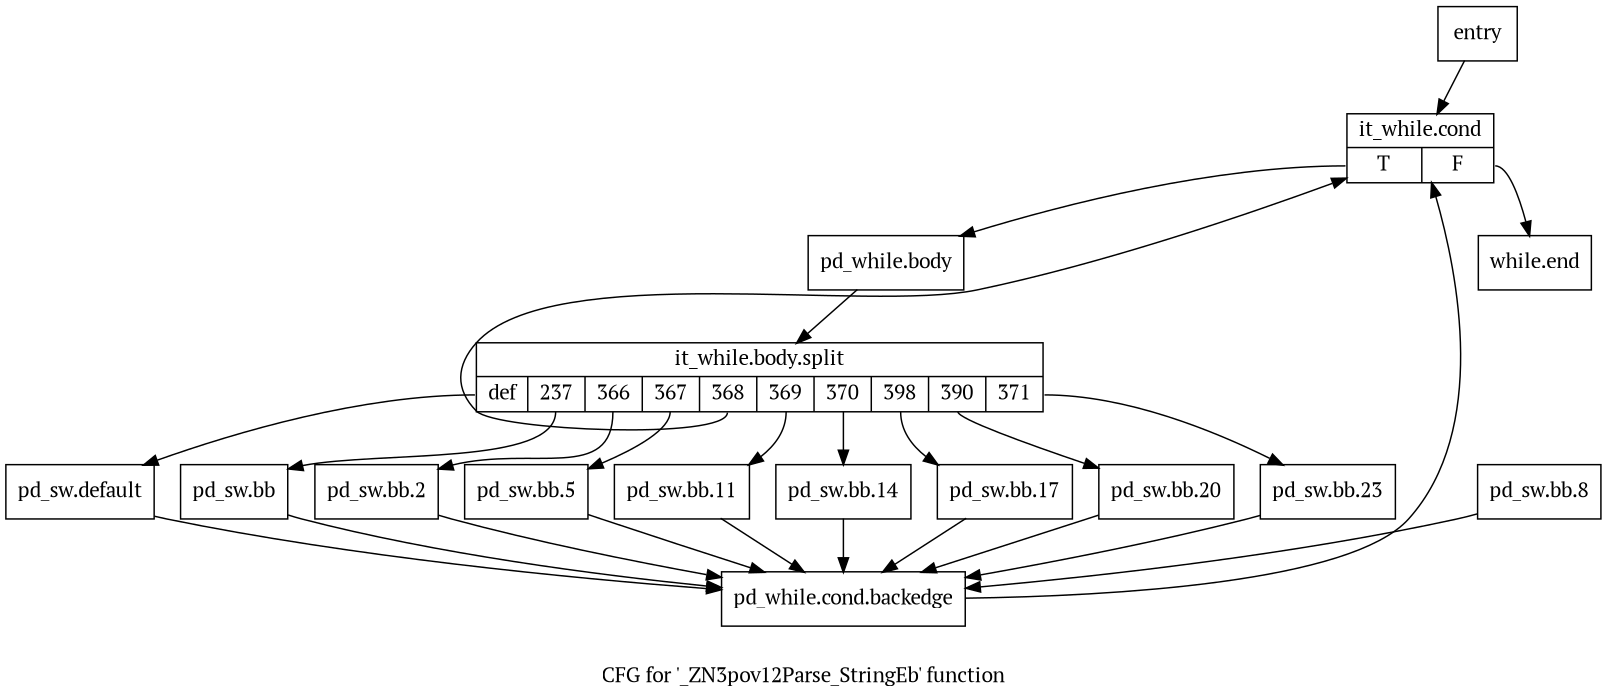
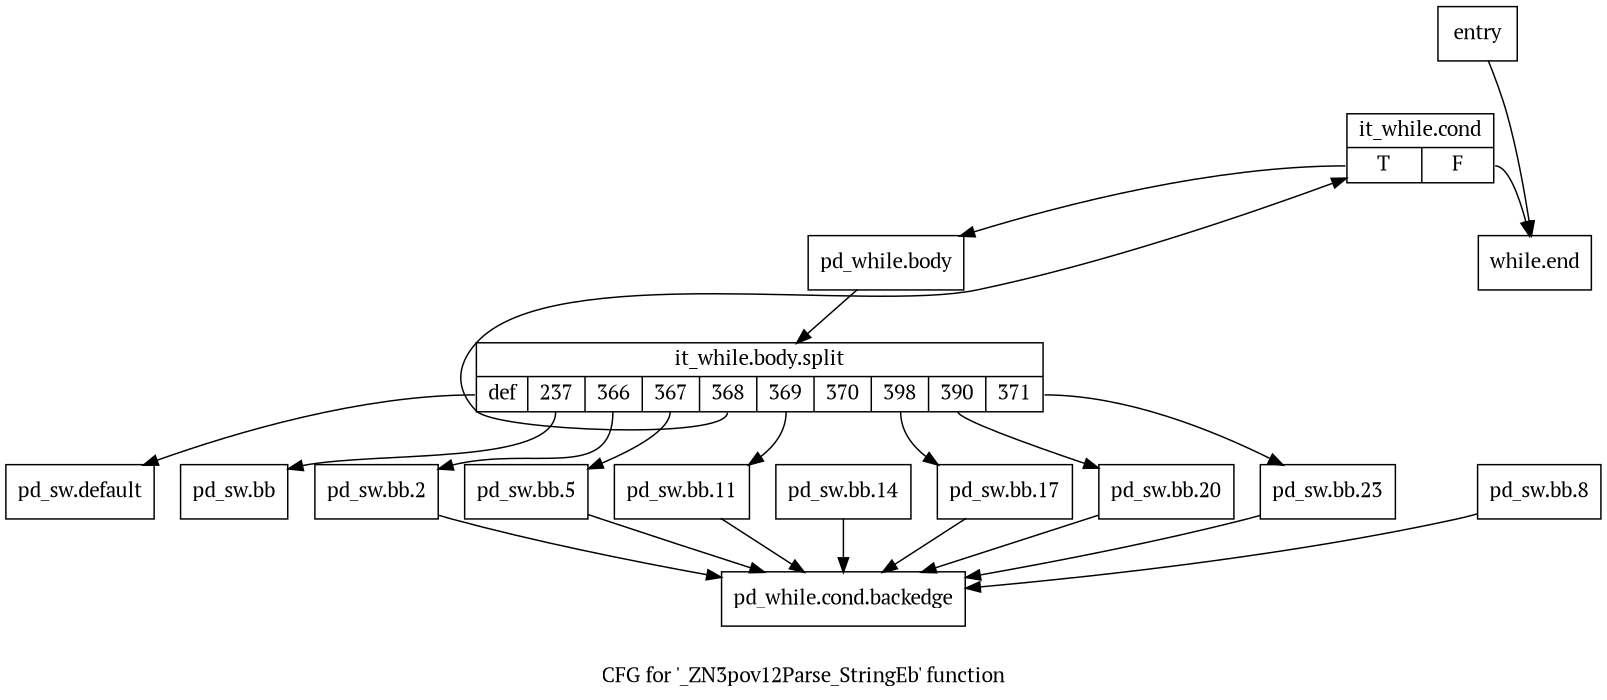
edge "entry" -> "it_while.cond": now "entry" -> "while.end"
edge "it_while.body.split" -> "pd_sw.bb.14": removed
edge "pd_while.cond.backedge" -> "it_while.cond": removed
edge "pd_sw.bb" -> "pd_while.cond.backedge": removed
edge "pd_sw.default" -> "pd_while.cond.backedge": removed
